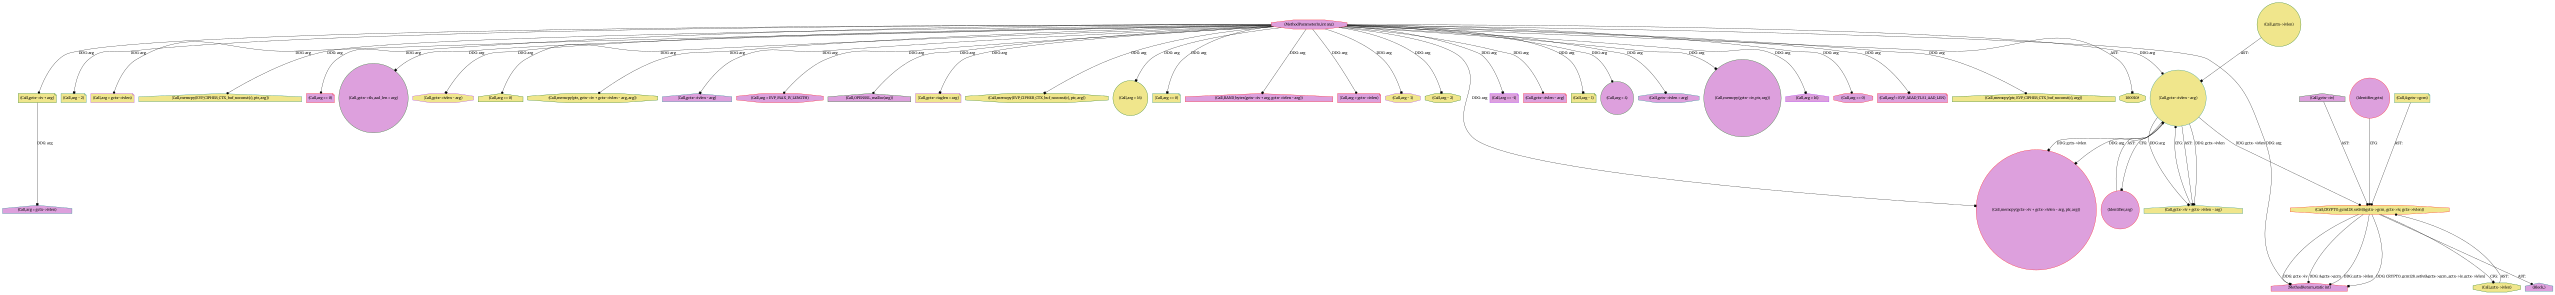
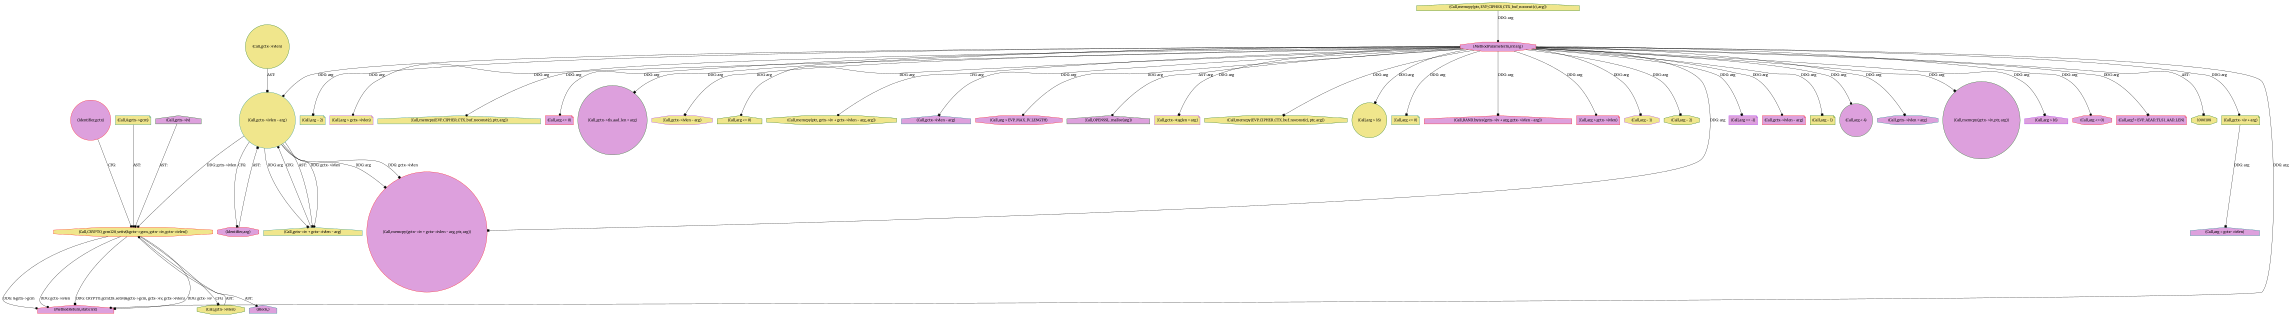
edge "(MethodParameterIn,int arg)" -> "(Call,memcpy(ptr, EVP_CIPHER_CTX_buf_noconst(c), arg))": reversed
edge "(MethodParameterIn,int arg)" -> "(Call,memcpy(ptr, gctx->iv + gctx->ivlen - arg, arg))": label "DDG: arg" -> "CFG: arg"
edge "(MethodParameterIn,int arg)" -> "(Call,OPENSSL_malloc(arg))": label "DDG: arg" -> "AST: arg"
node "(Identifier,arg)": shape circle -> octagon
